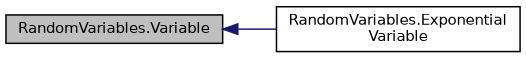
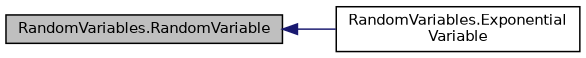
node "RandomVariables.Variable": label "RandomVariables.Variable" -> "RandomVariables.RandomVariable"
